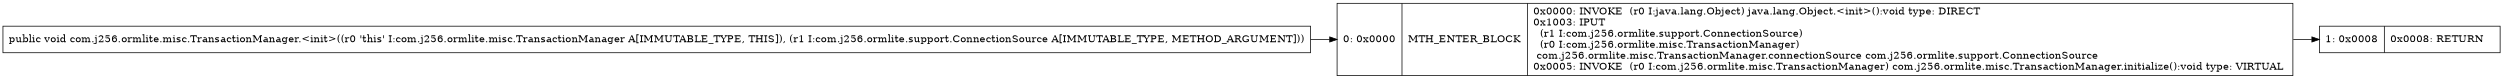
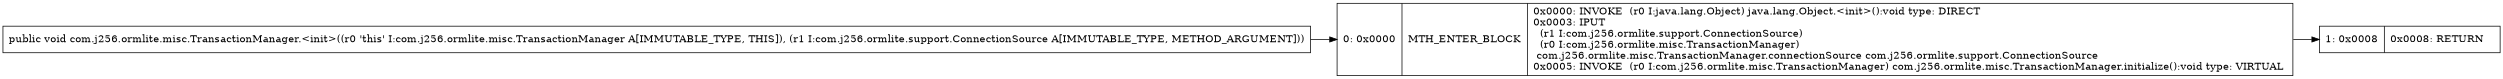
node "0: 0x0000": text "0x1003: IPUT" -> "0x0003: IPUT"
